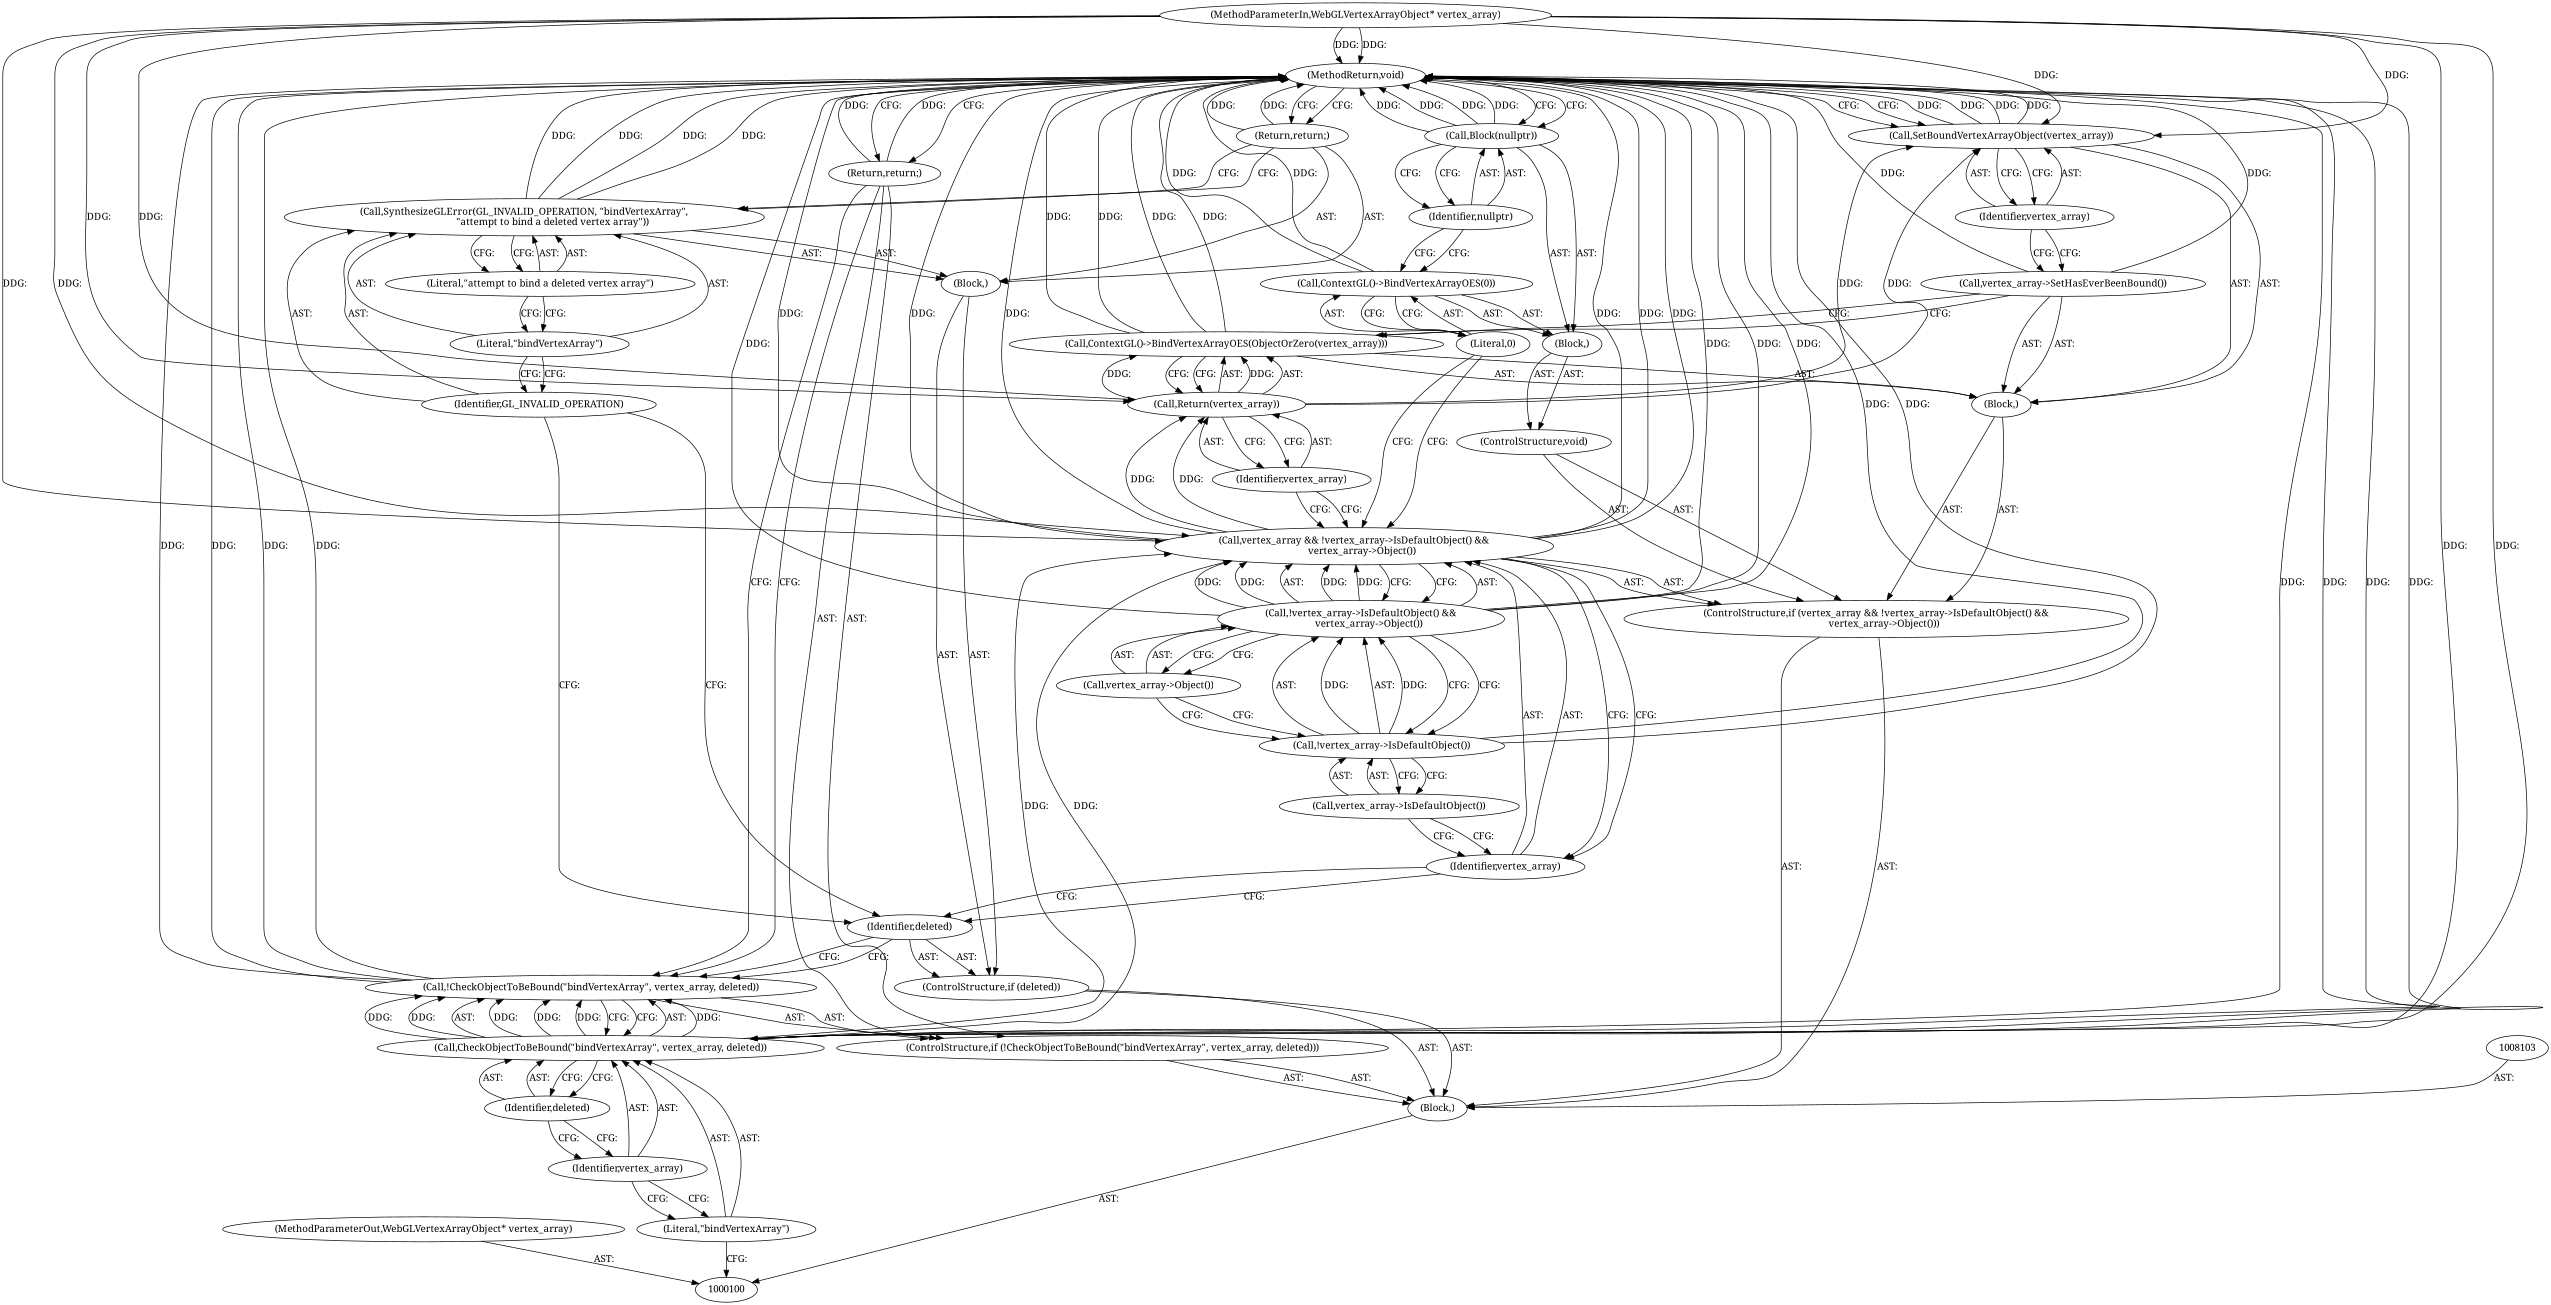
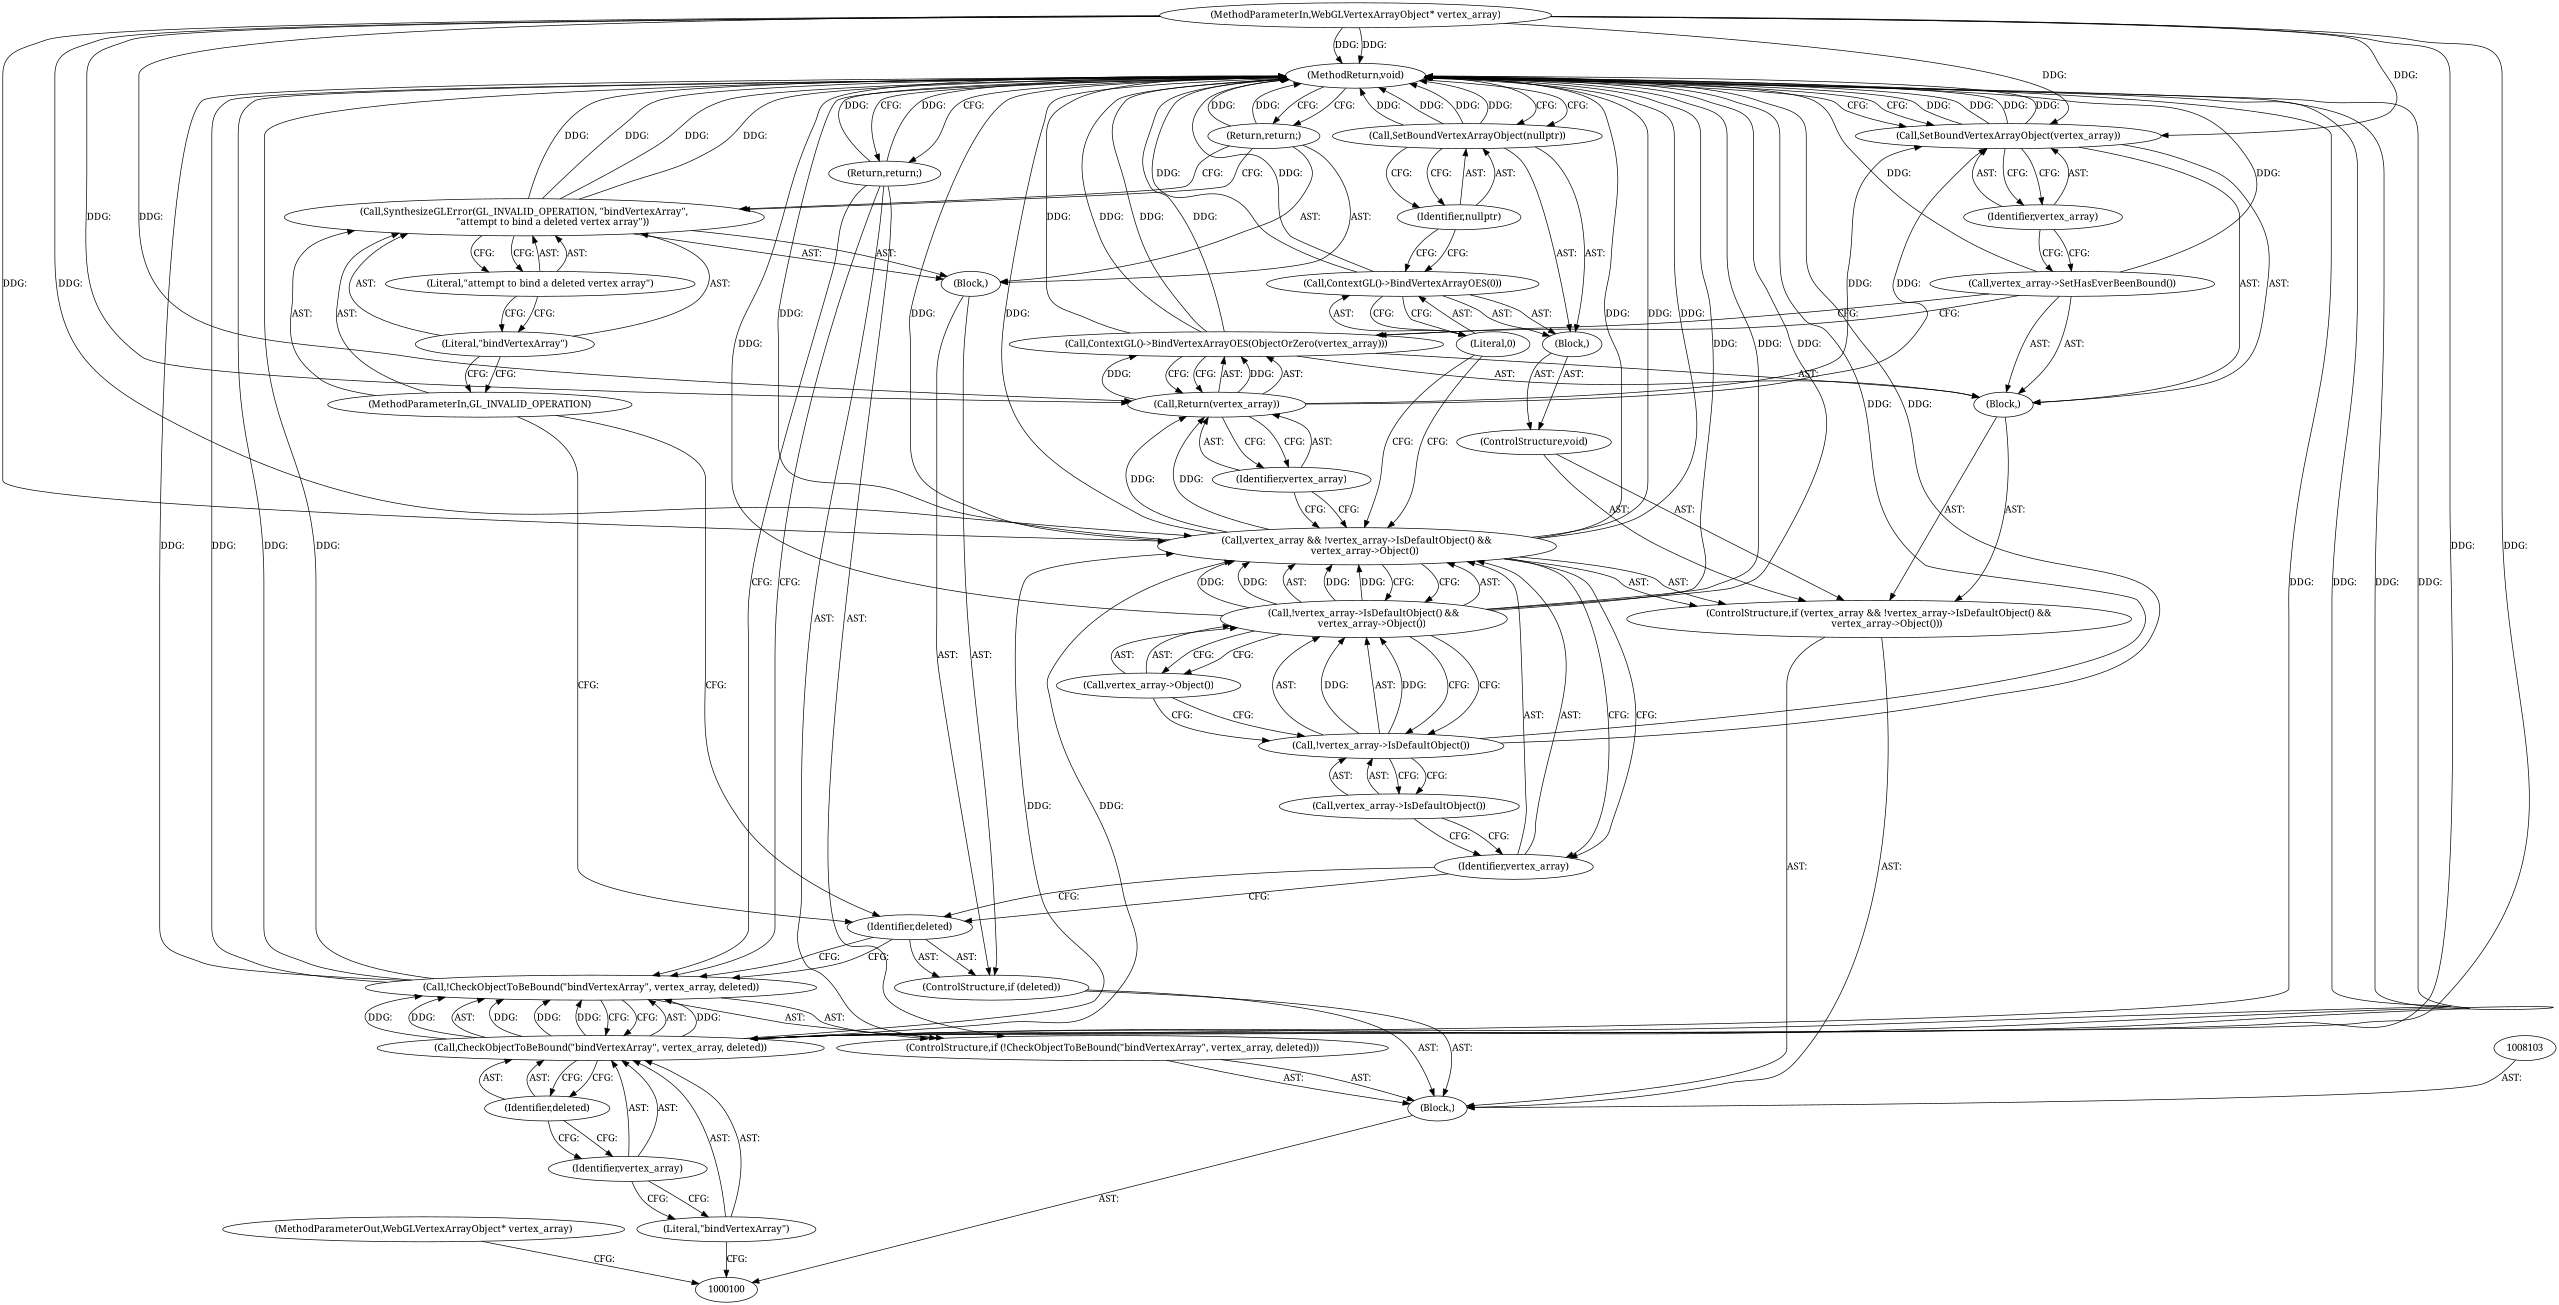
node "(Call,Block(nullptr))": label "(Call,Block(nullptr))" -> "(Call,SetBoundVertexArrayObject(nullptr))"
node "(Identifier,GL_INVALID_OPERATION)": label "(Identifier,GL_INVALID_OPERATION)" -> "(MethodParameterIn,GL_INVALID_OPERATION)"
edge "(MethodParameterOut,WebGLVertexArrayObject* vertex_array)" -> "1000100": label "AST: " -> "CFG: "
